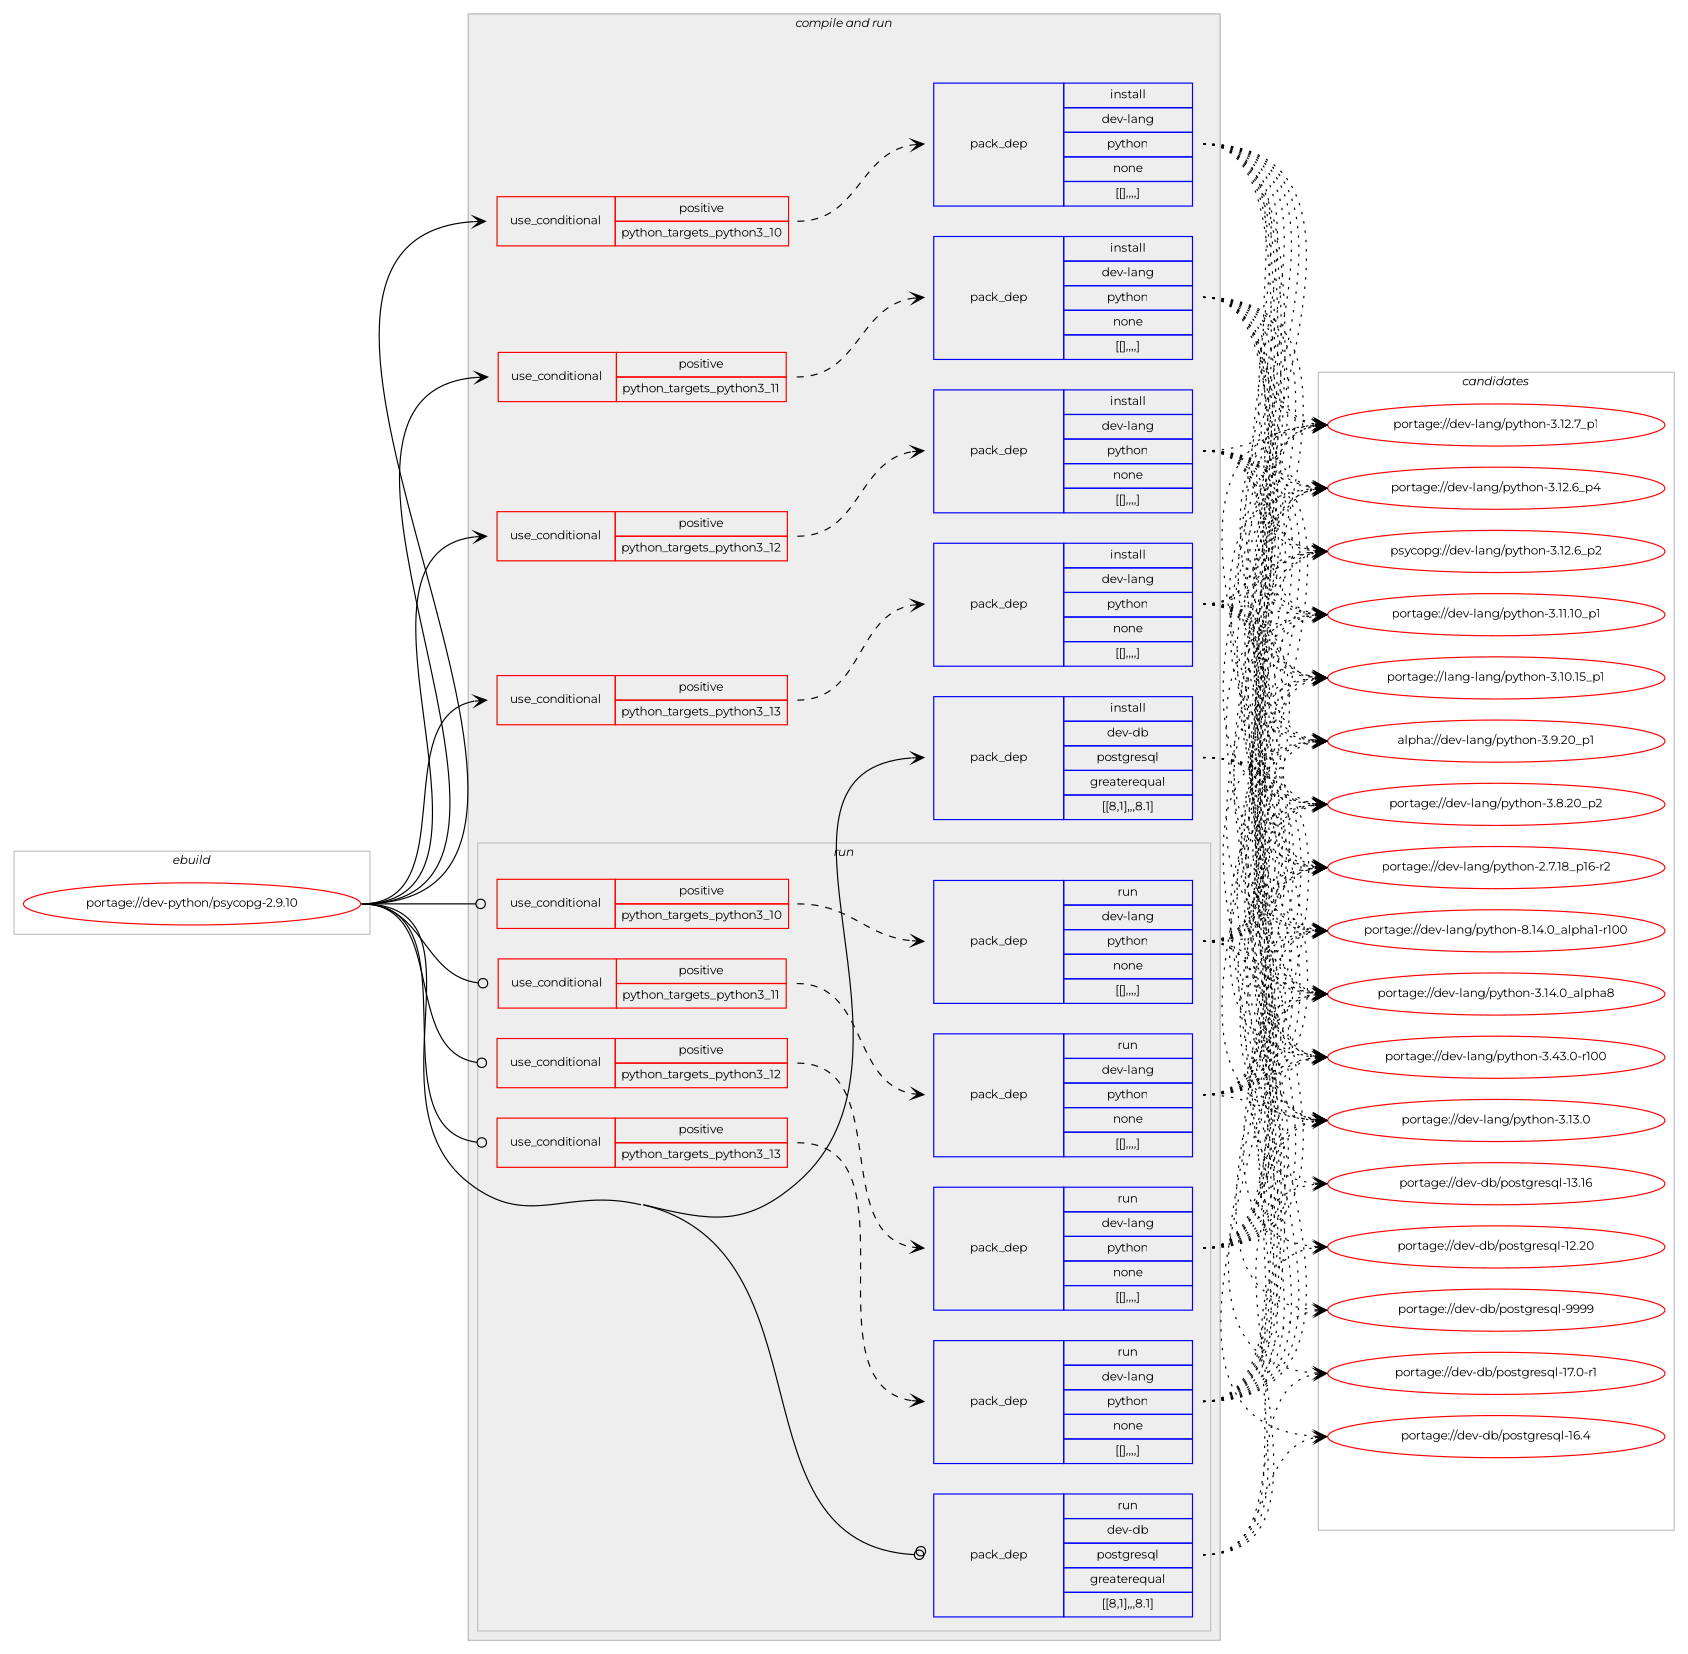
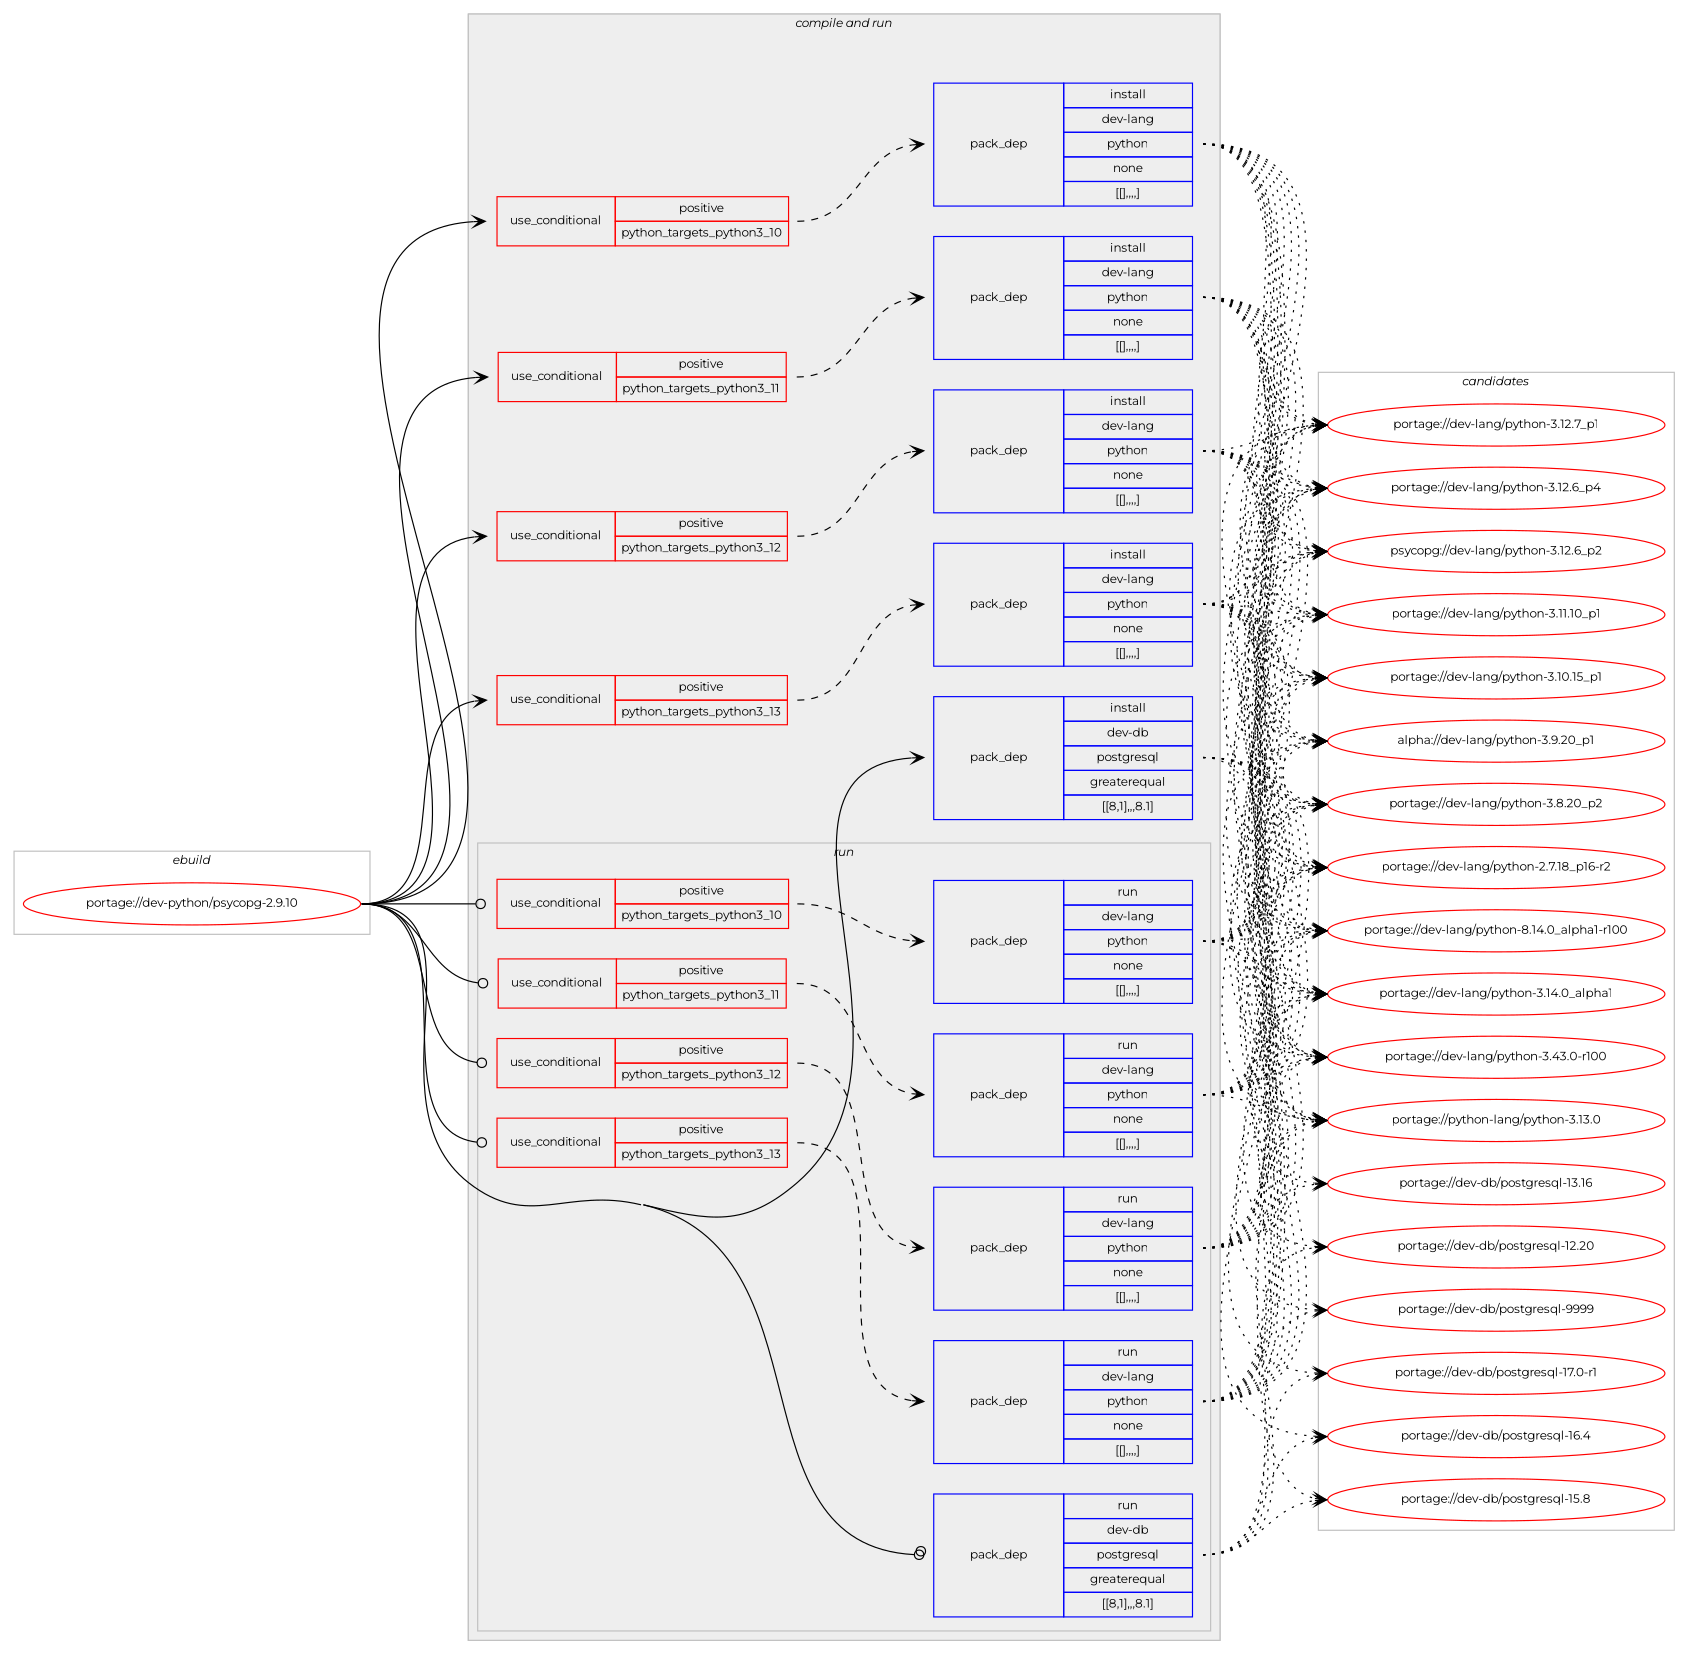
node "portage://lang-lang/python-3.10.15_p1": label "portage://lang-lang/python-3.10.15_p1" -> "portage://dev-lang/python-3.10.15_p1"
node "portage://dev-lang/python-3.14.0_alpha8": label "portage://dev-lang/python-3.14.0_alpha8" -> "portage://dev-lang/python-3.14.0_alpha1"
node "portage://dev-lang/python-3.13.0": label "portage://dev-lang/python-3.13.0" -> "portage://python-lang/python-3.13.0"
node "portage://dev-db/postgresql-15.8": added
